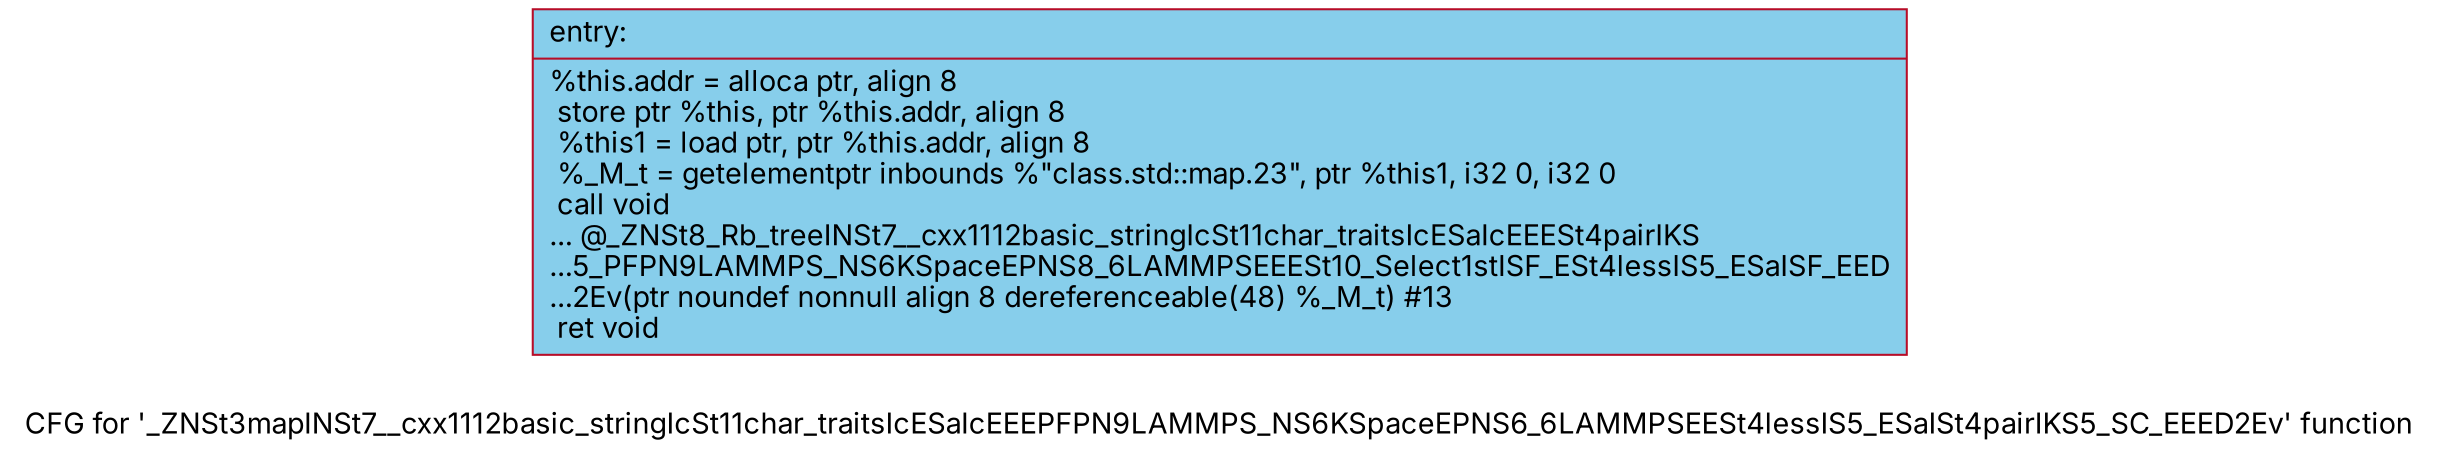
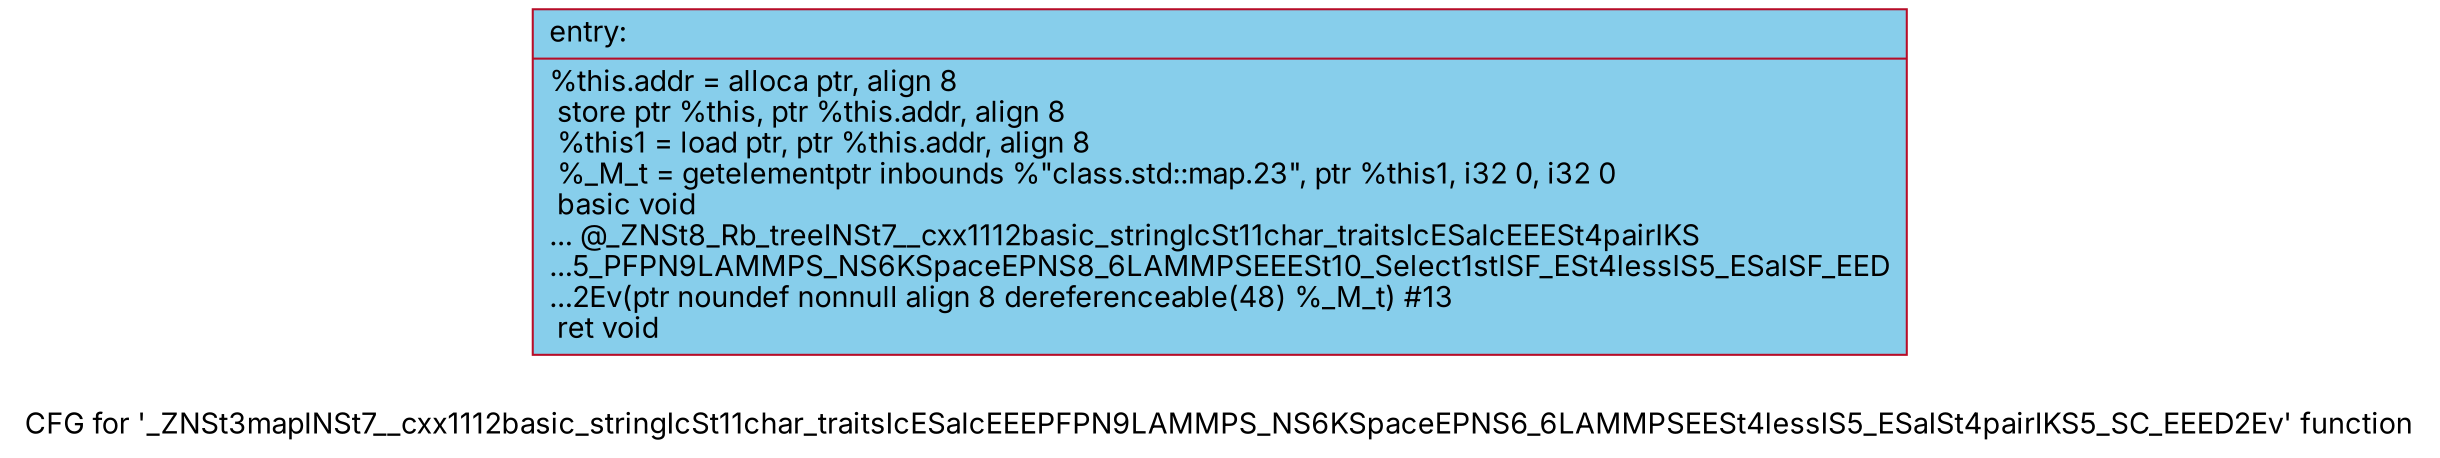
node "entry:": text "call void" -> "basic void"
